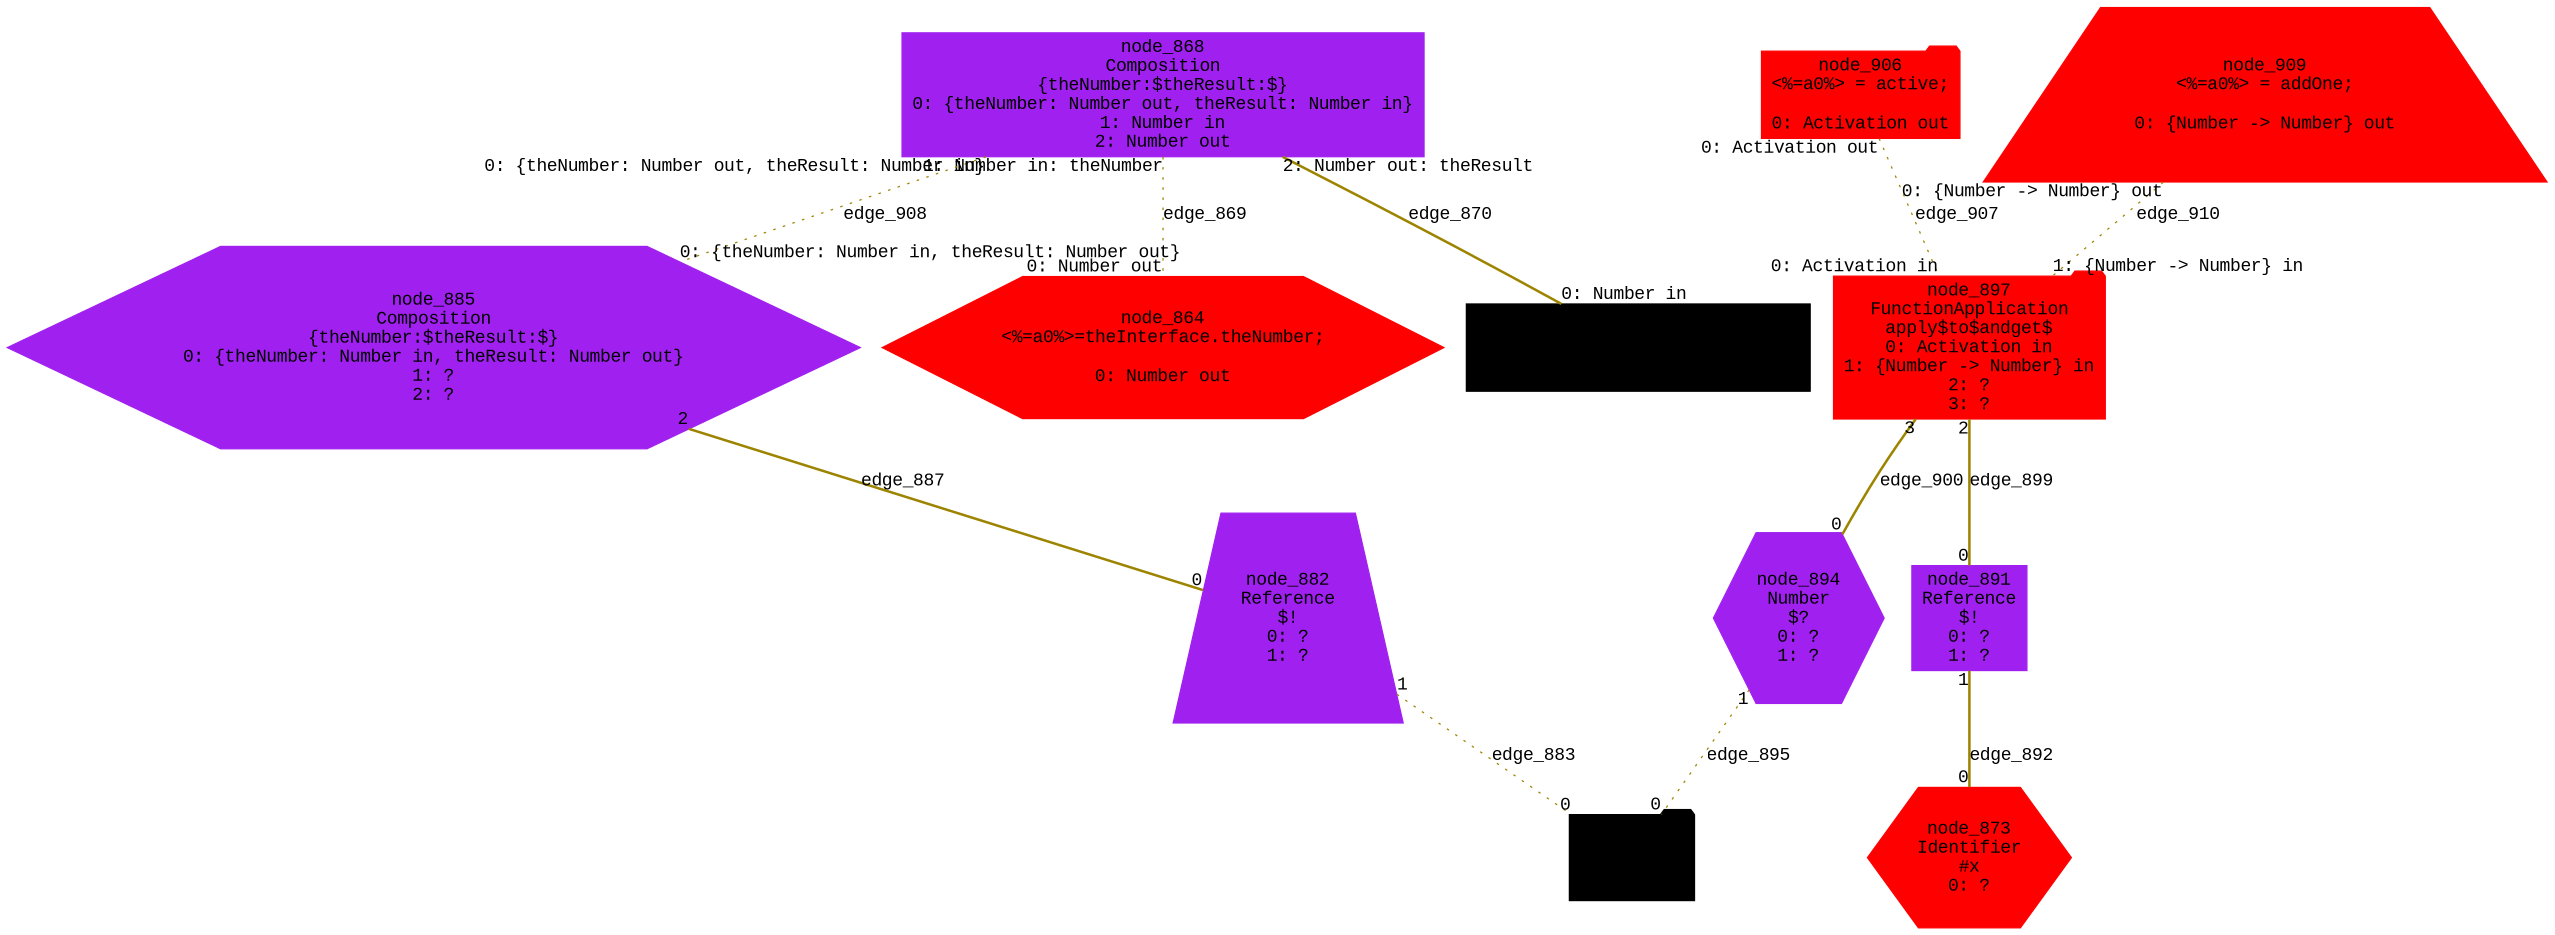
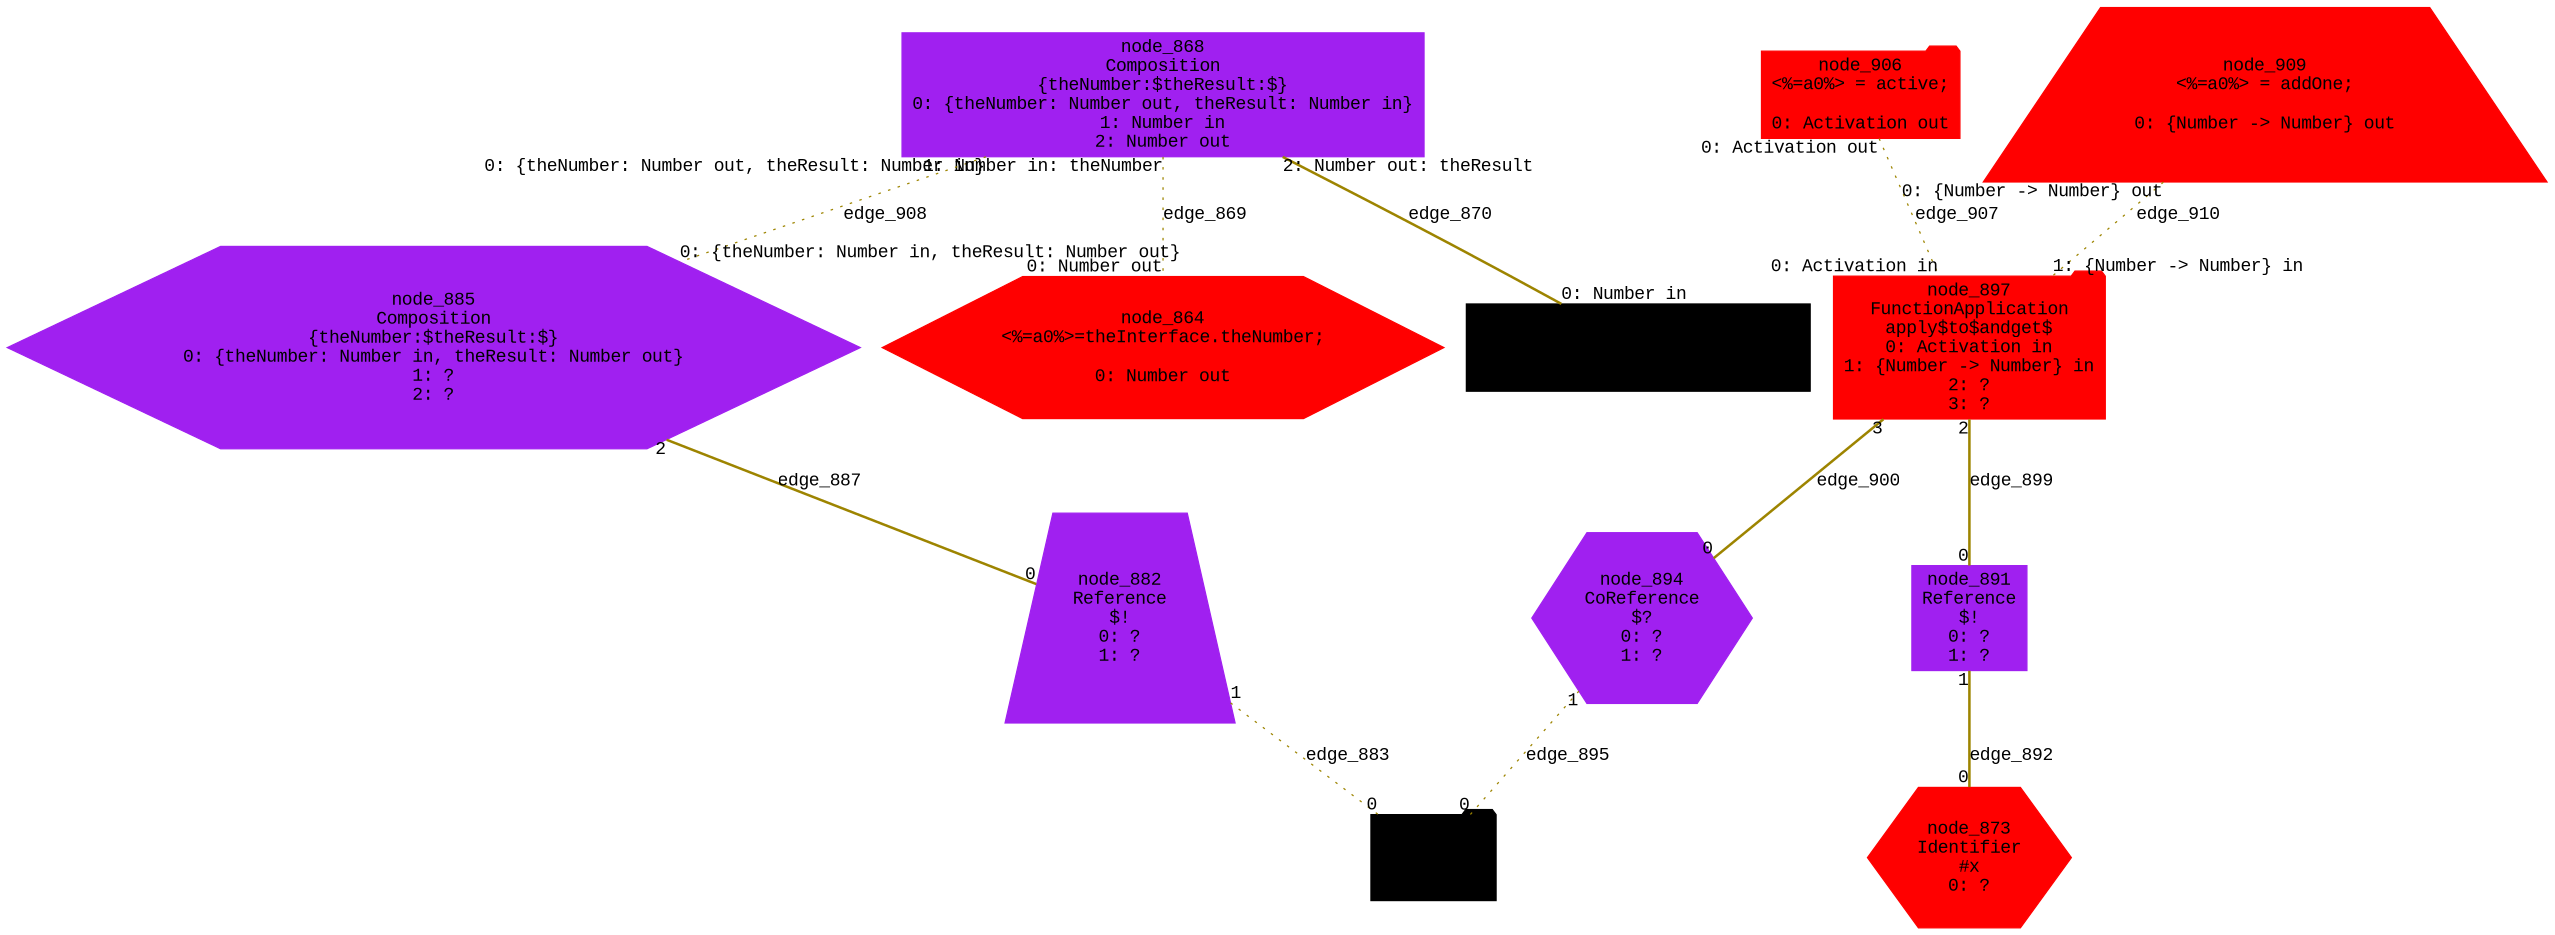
node "node_894 Number $? 0: ? 1: ?": label "node_894 Number $? 0: ? 1: ?" -> "node_894 CoReference $? 0: ? 1: ?"
